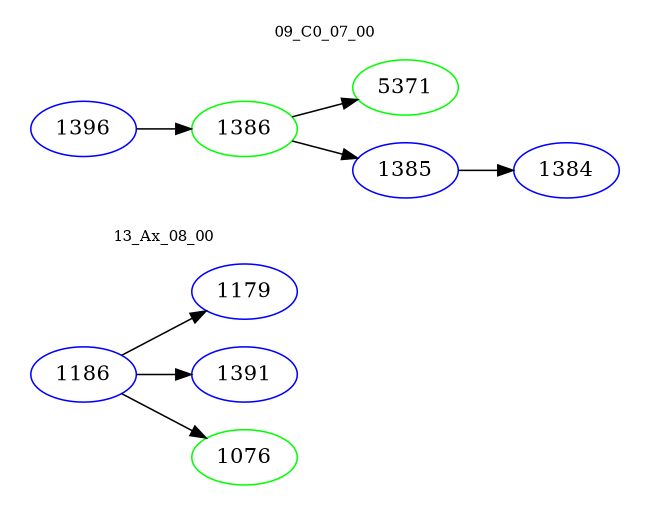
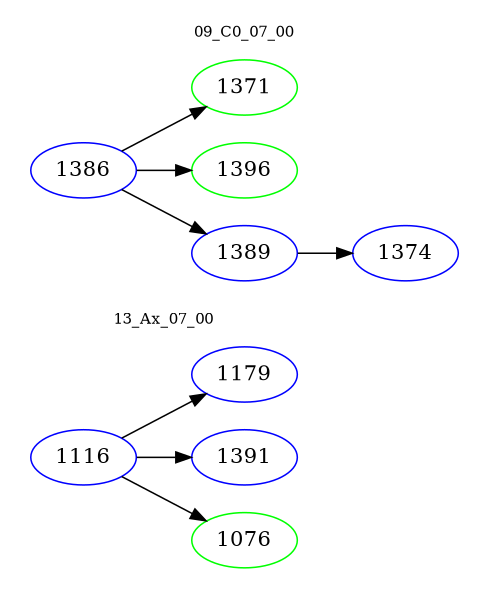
node "5371": label "5371" -> "1371"
node "1396": color blue -> green
edge "1396" -> "1386": reversed
node "1386": color green -> blue
node "1385": label "1385" -> "1389"
node "1384": label "1384" -> "1374"
cluster "13_Ax_08_00": label "13_Ax_08_00" -> "13_Ax_07_00"
node "1186": label "1186" -> "1116"
